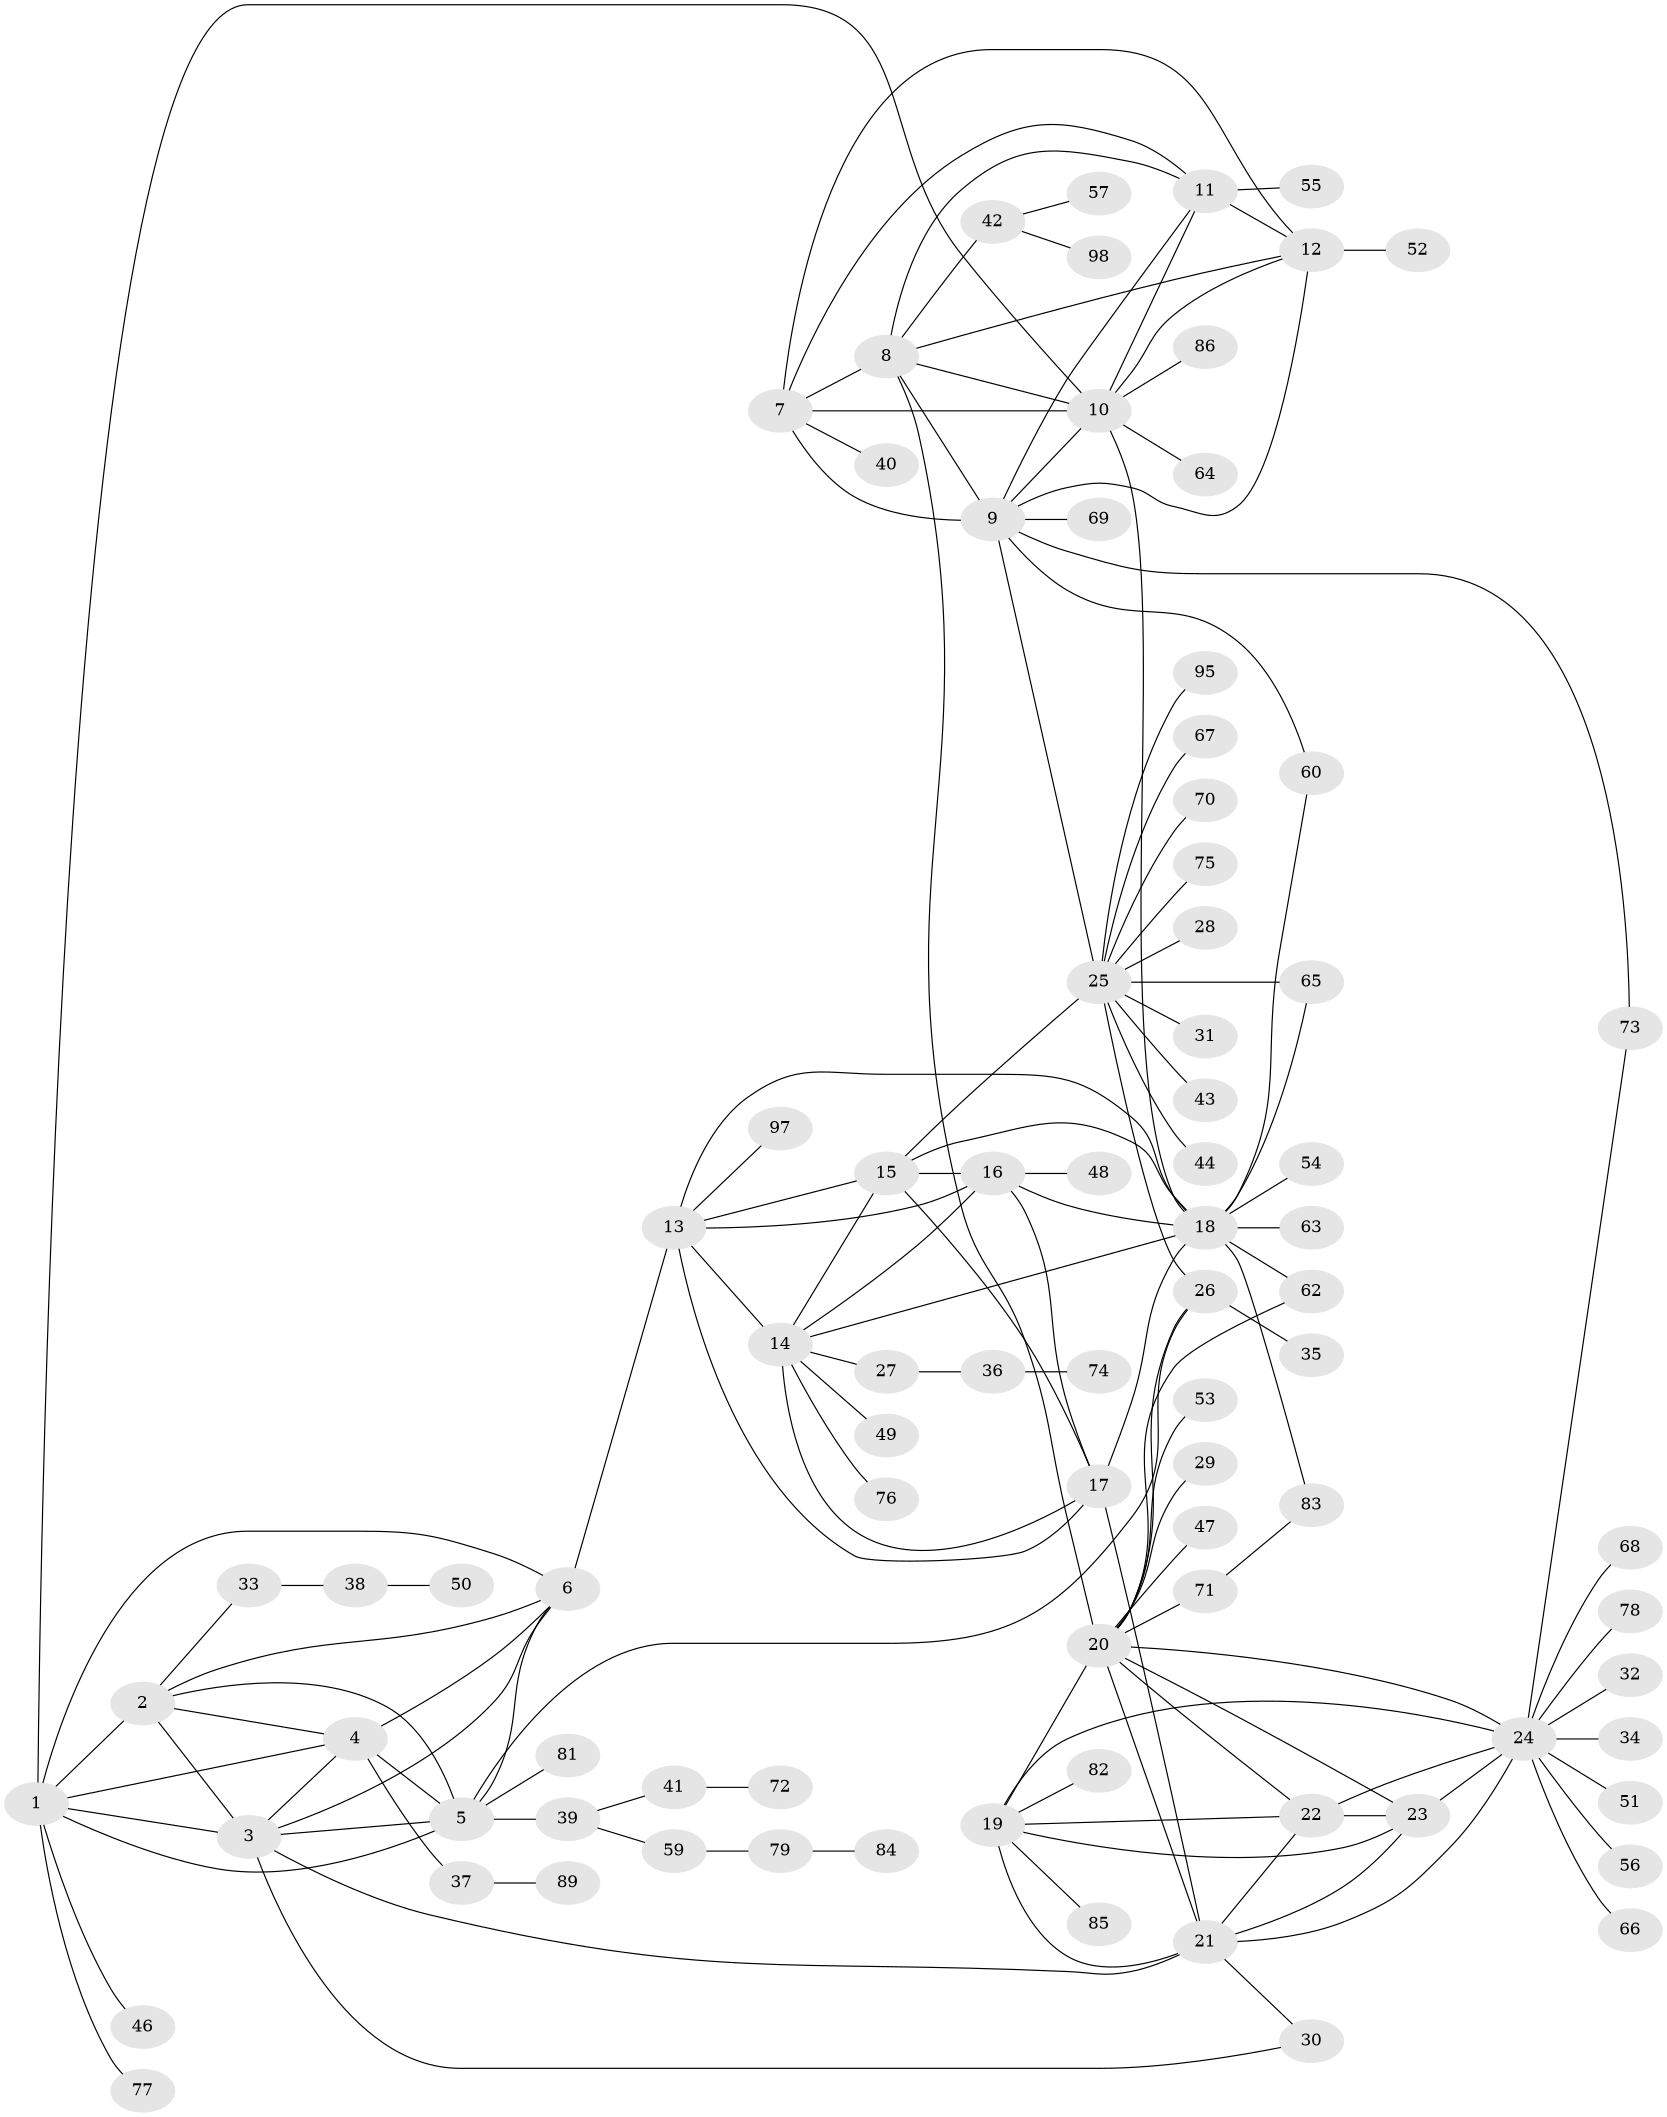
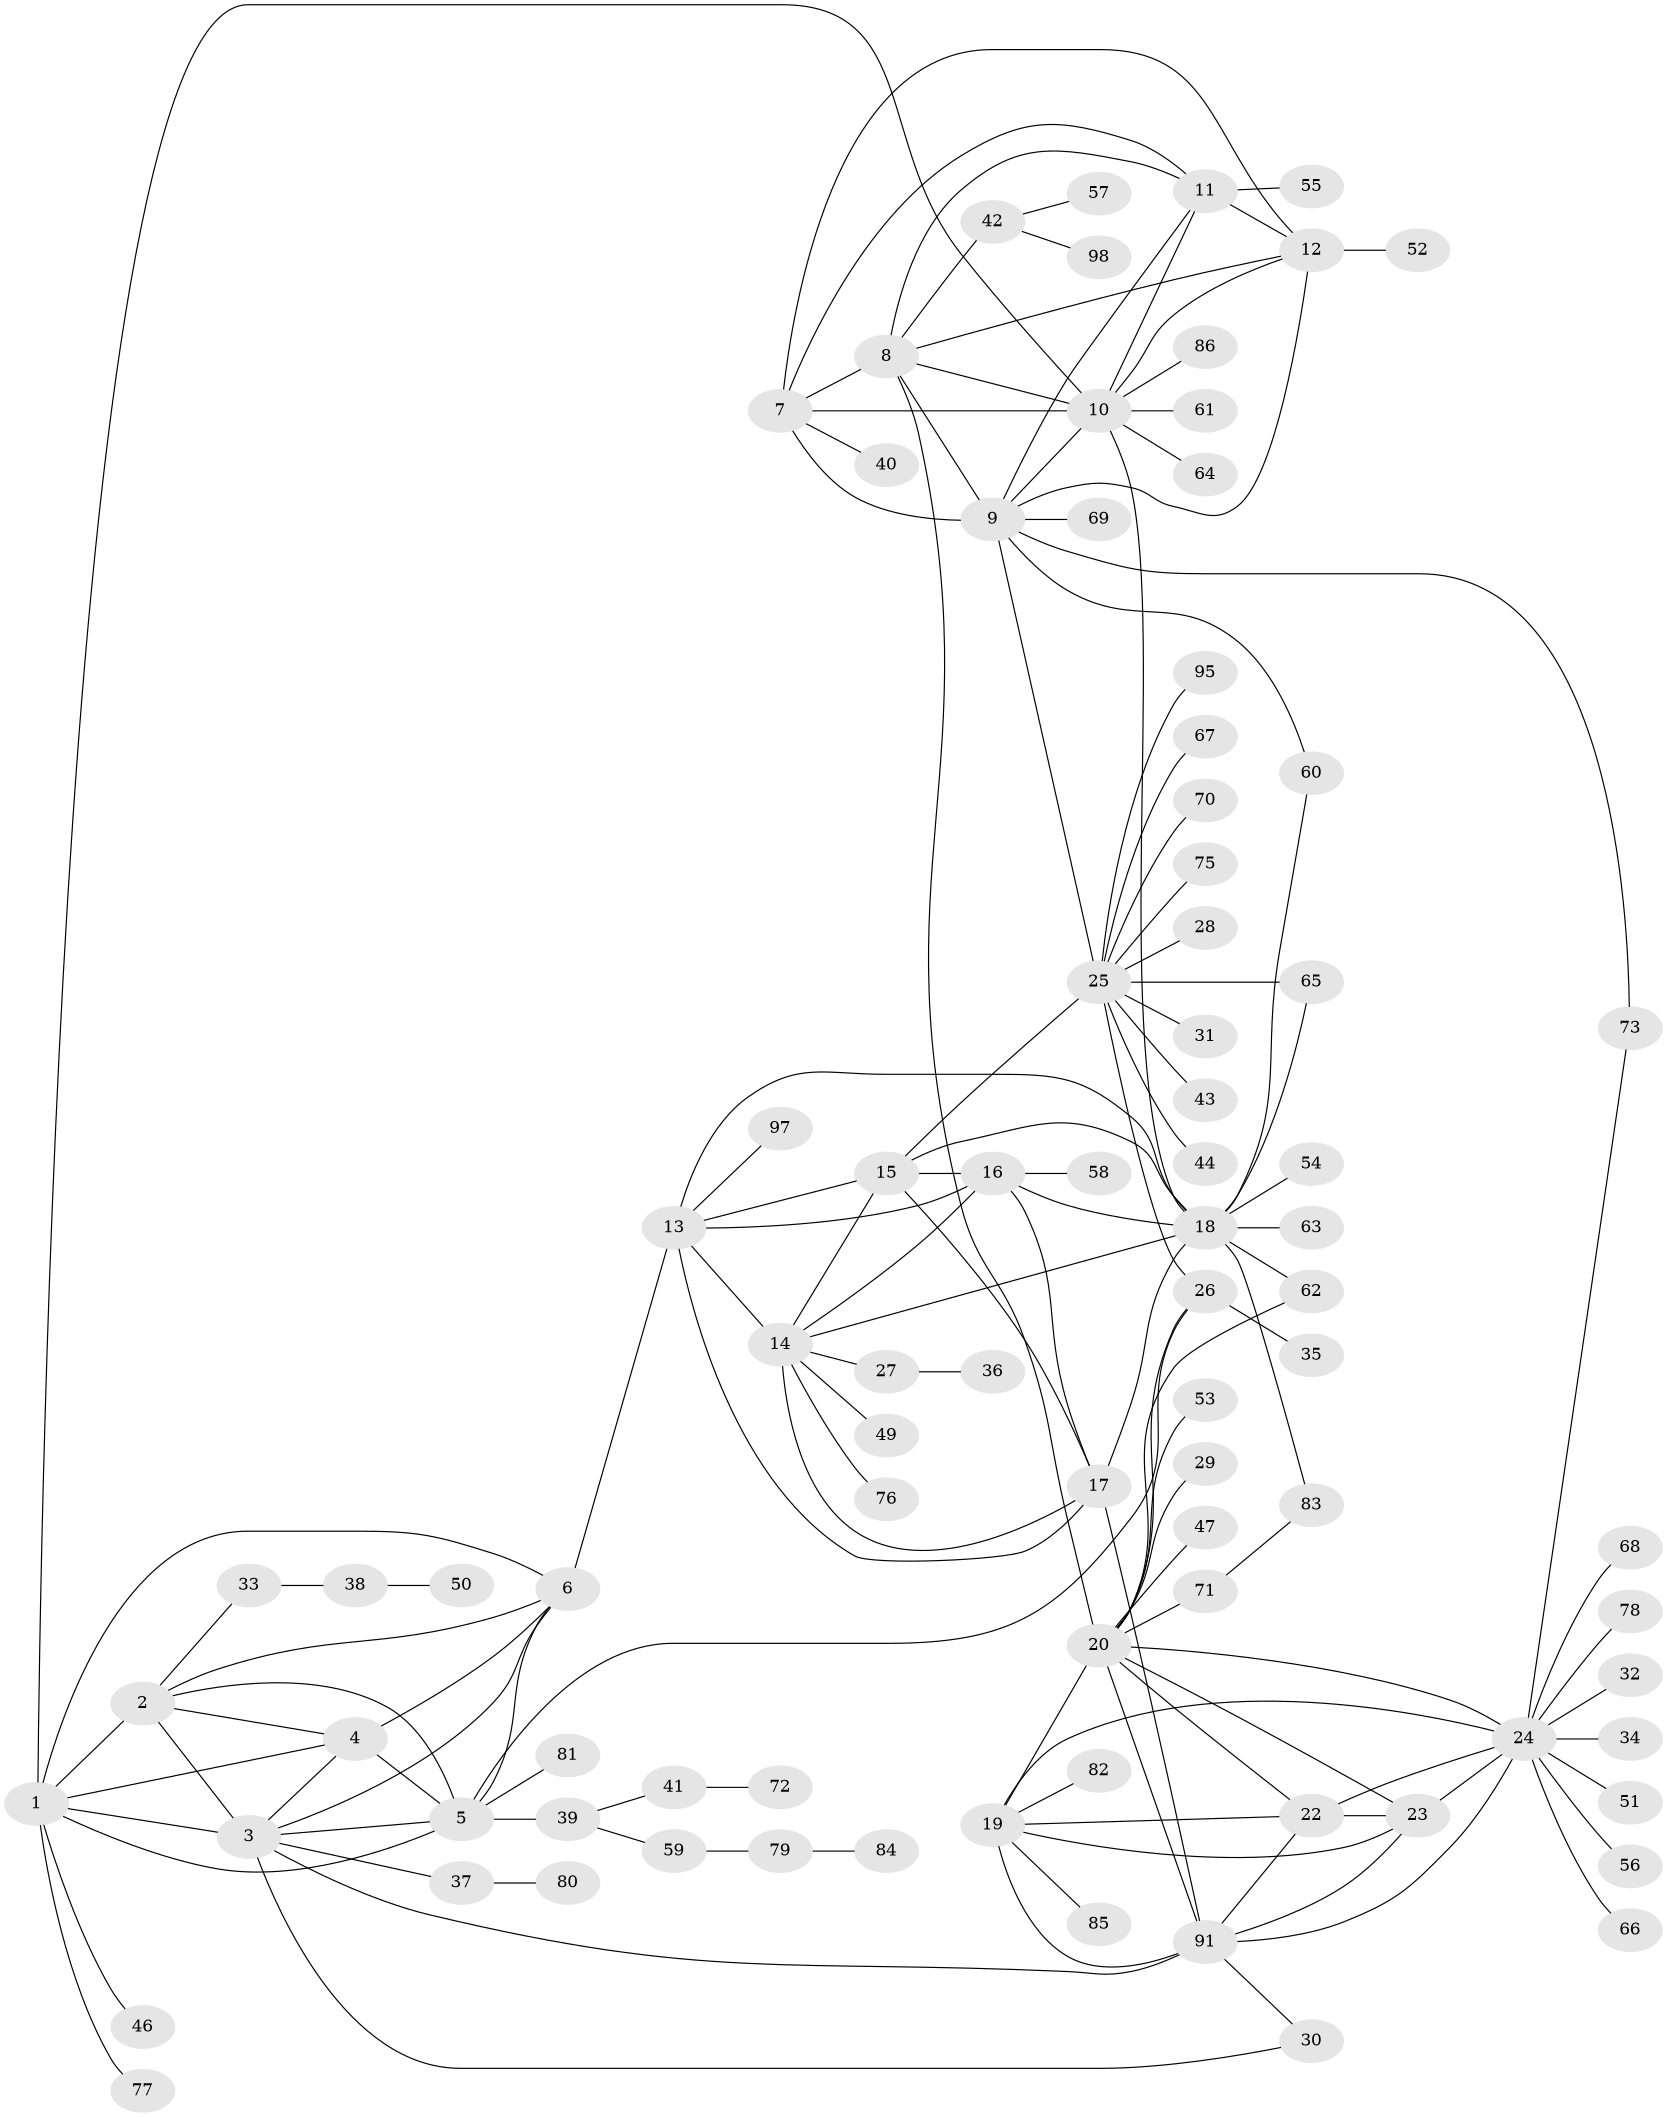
node "61": added
node "48": label "48" -> "58"
node "74": removed
edge "4" -- "37": now "3" -- "37"
node "89": label "89" -> "80"
node "21": label "21" -> "91"
